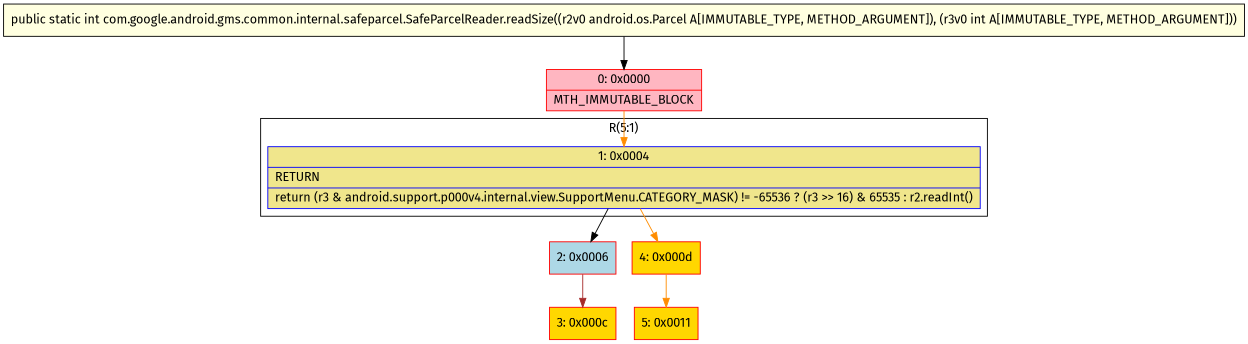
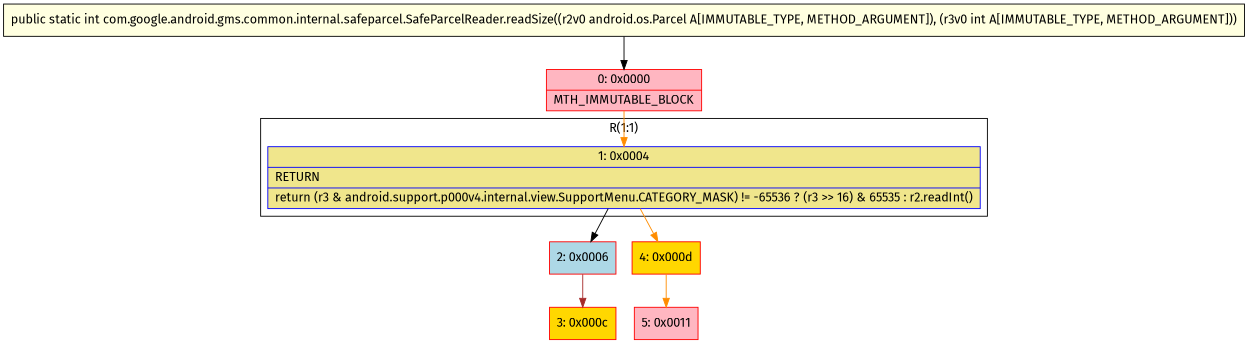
cluster "R(5:1)": label "R(5:1)" -> "R(1:1)"
node "5: 0x0011": fillcolor gold -> lightpink
